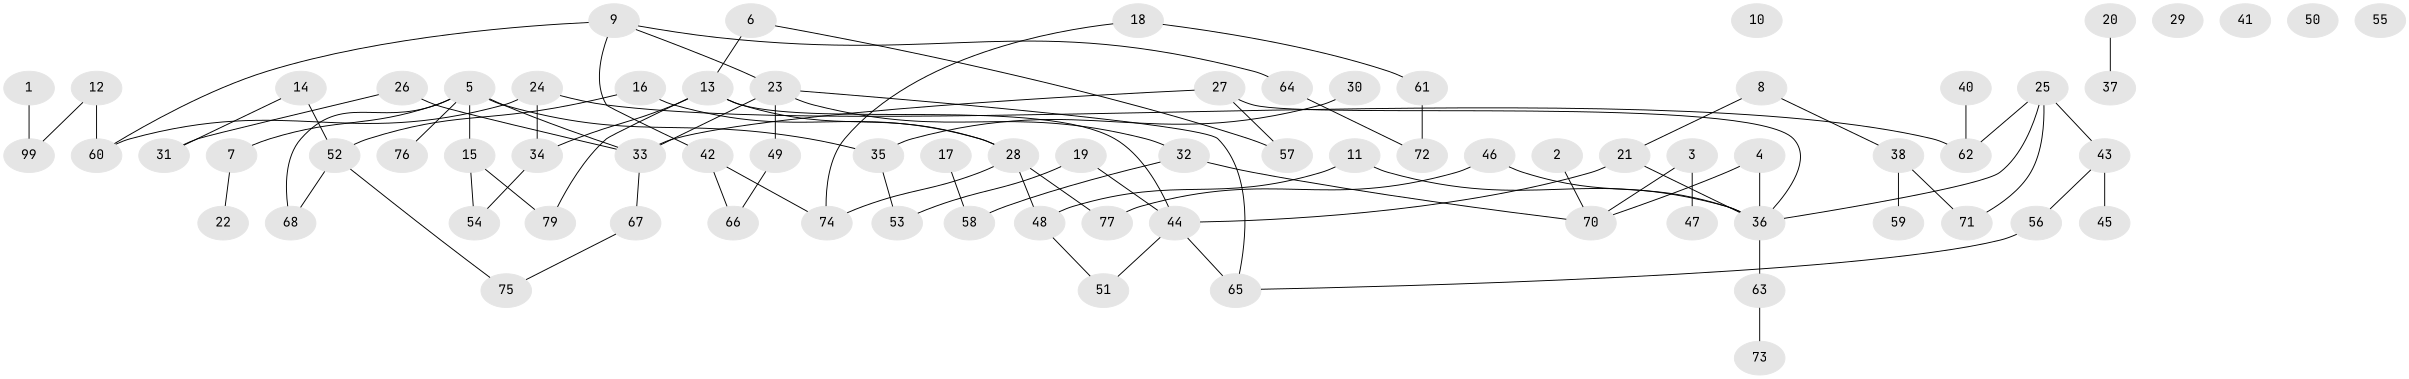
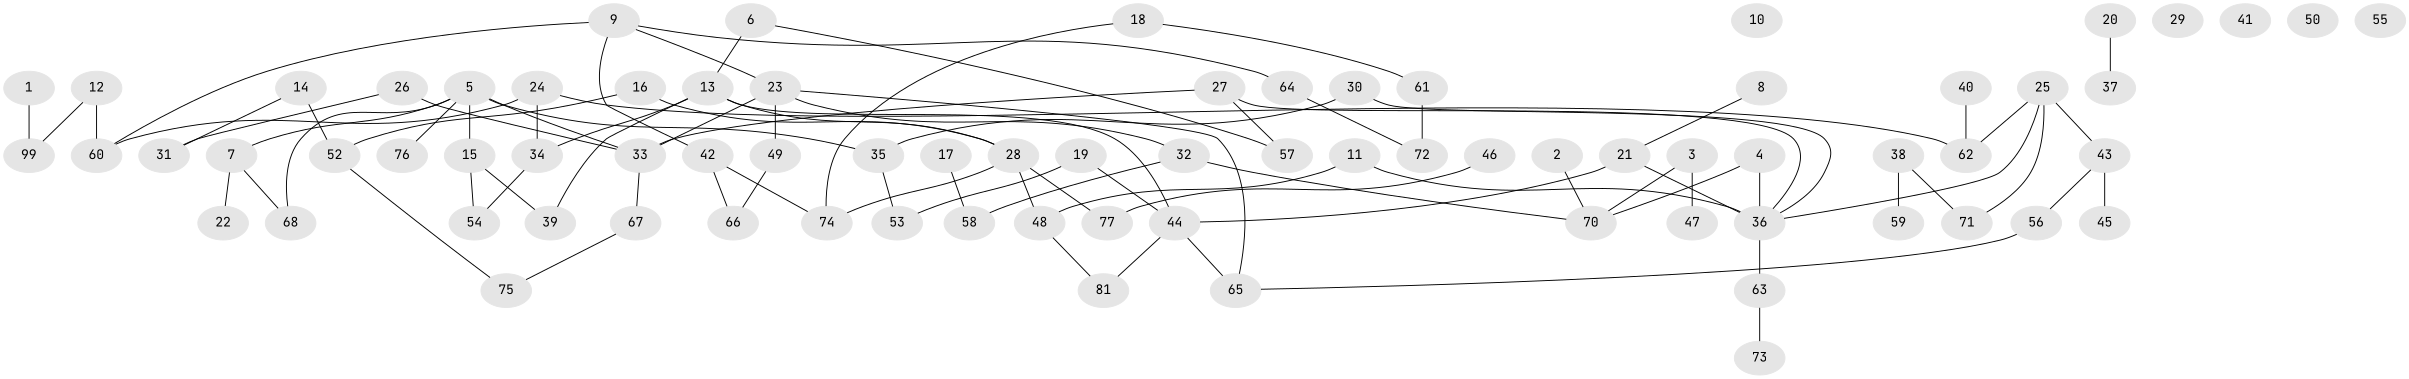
edge "8" -- "38": removed
edge "52" -- "68": now "7" -- "68"
edge "46" -- "36": now "30" -- "36"
node "79": label "79" -> "39"
node "51": label "51" -> "81"
